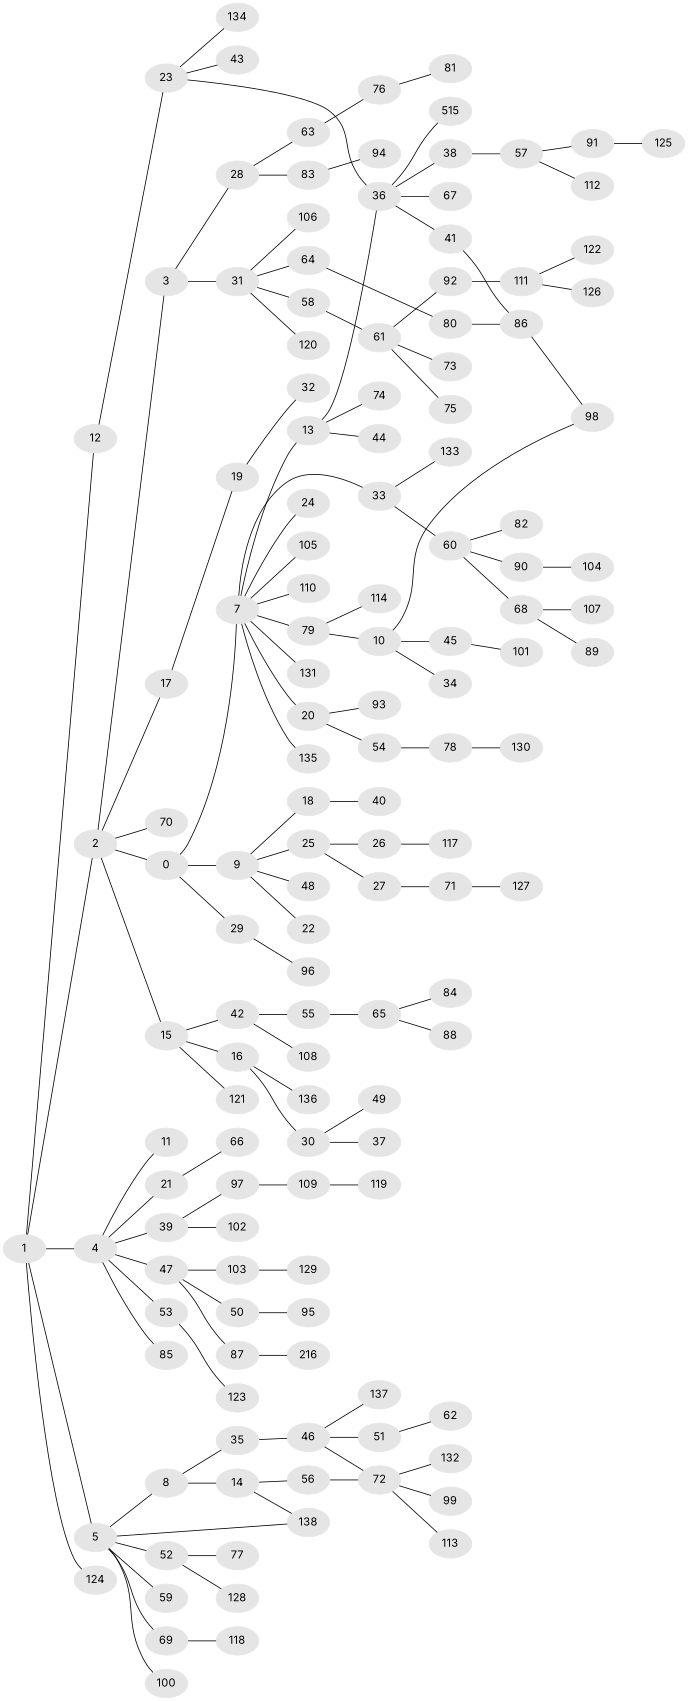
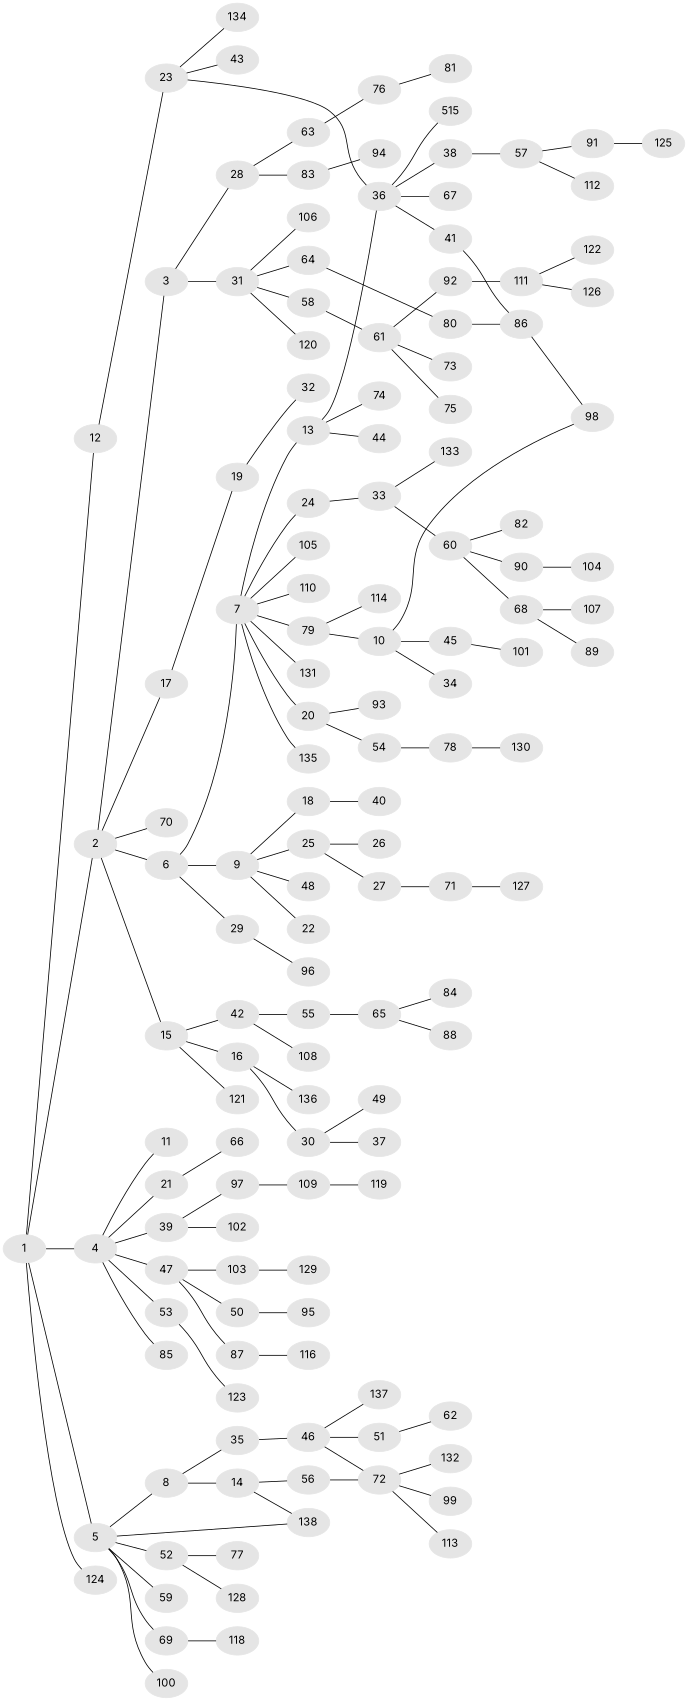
edge "33" -- "7": now "33" -- "24"
node "117": removed
node "0": label "0" -> "6"
node "216": label "216" -> "116"
